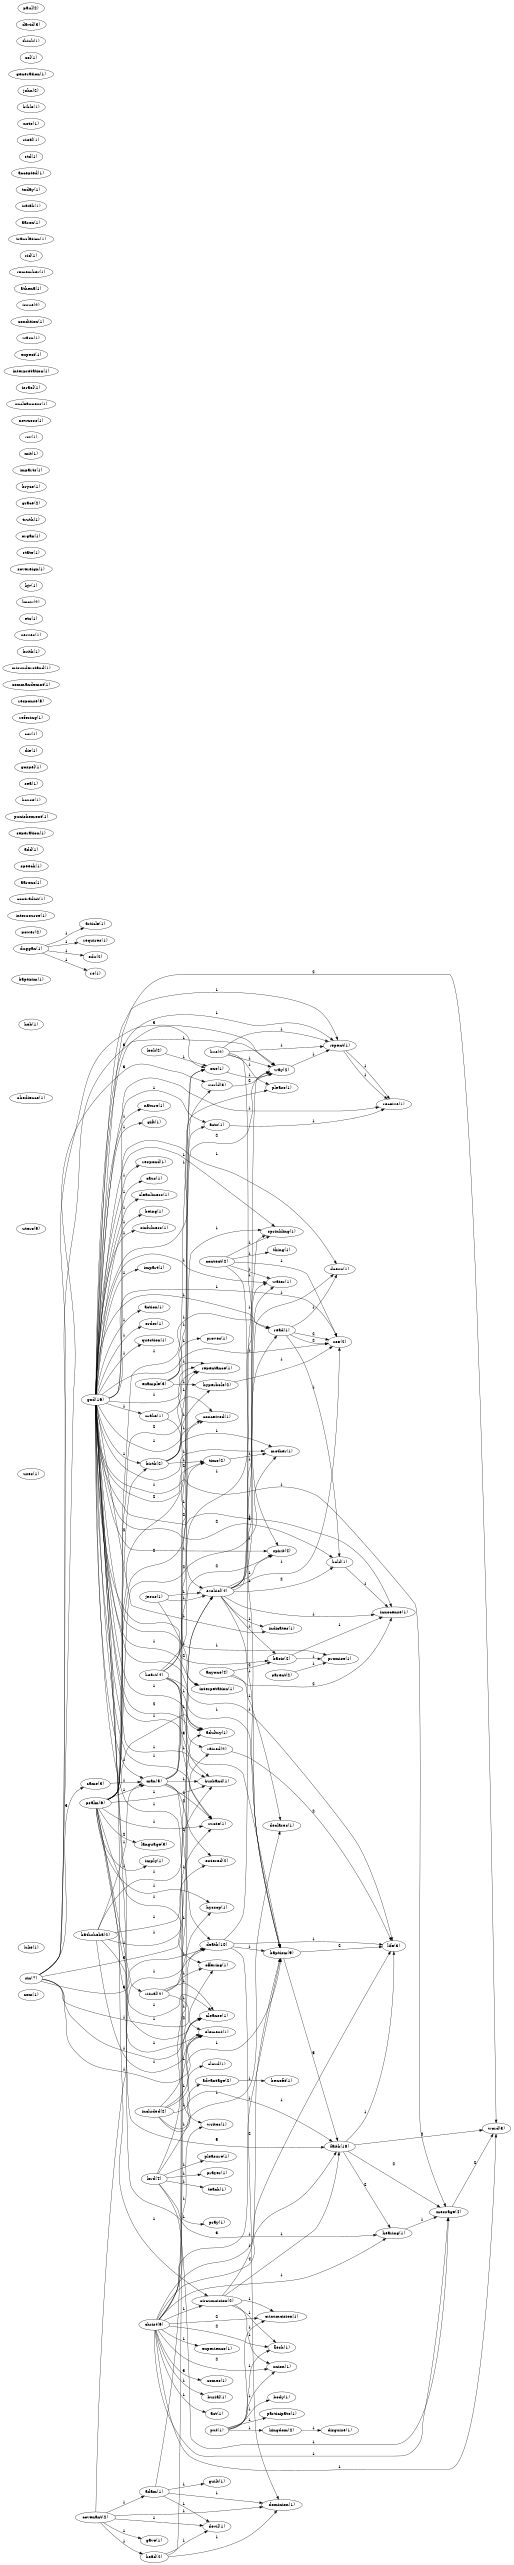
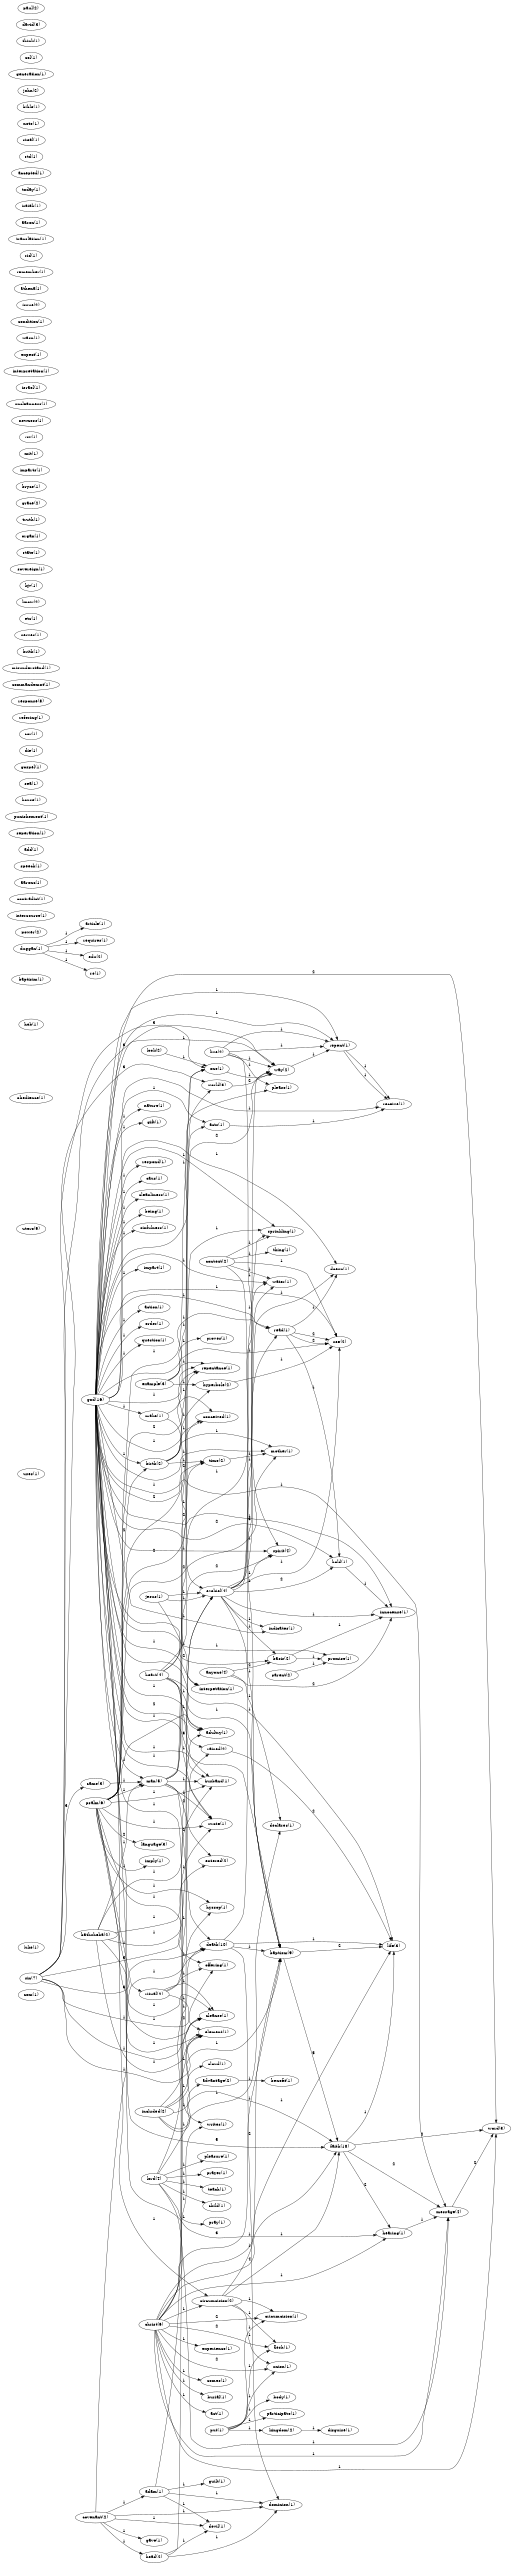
node "child(1)": added
edge "christ(6)" -> "comes(1)": label "3" -> "1"
